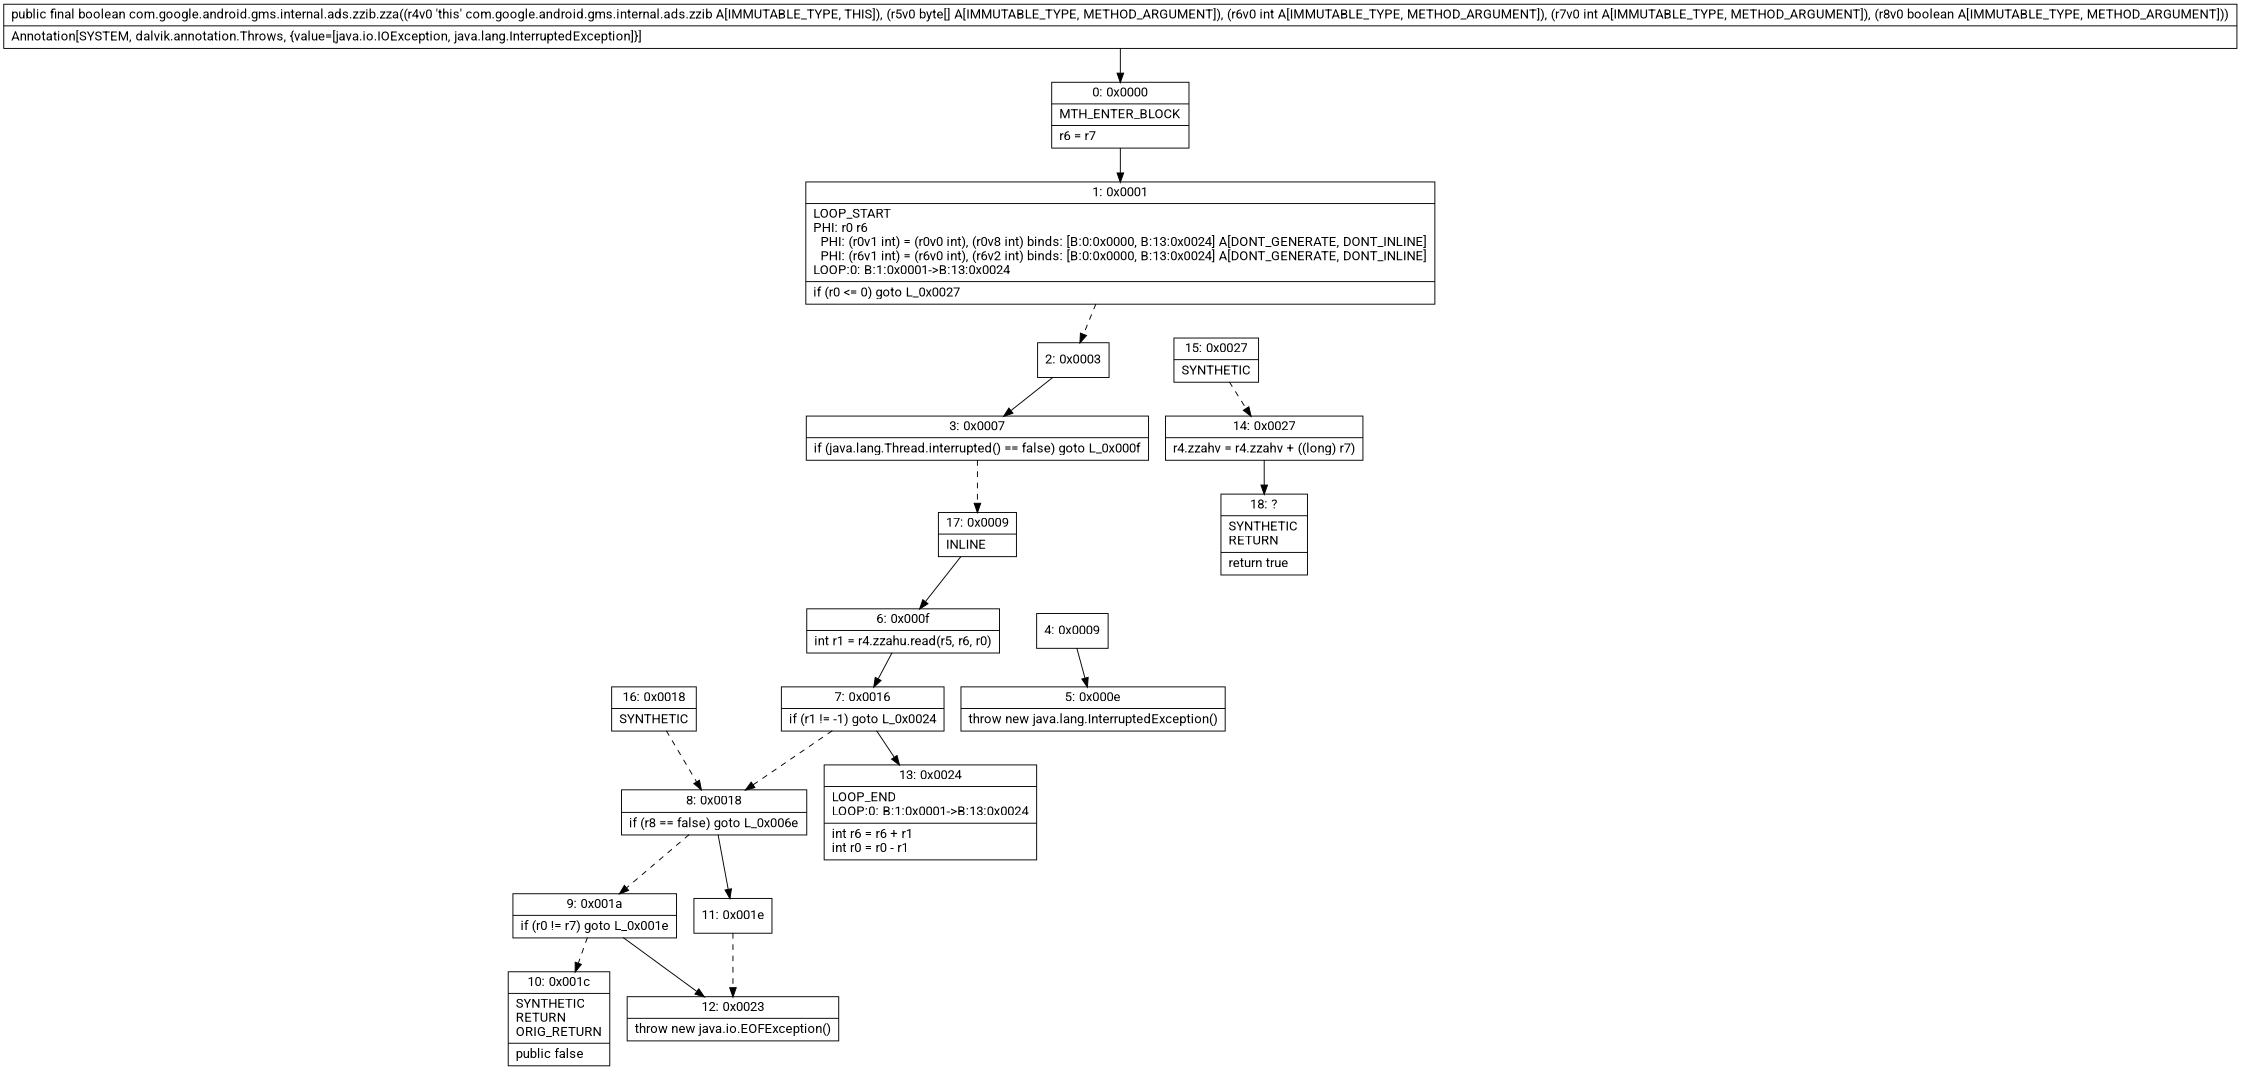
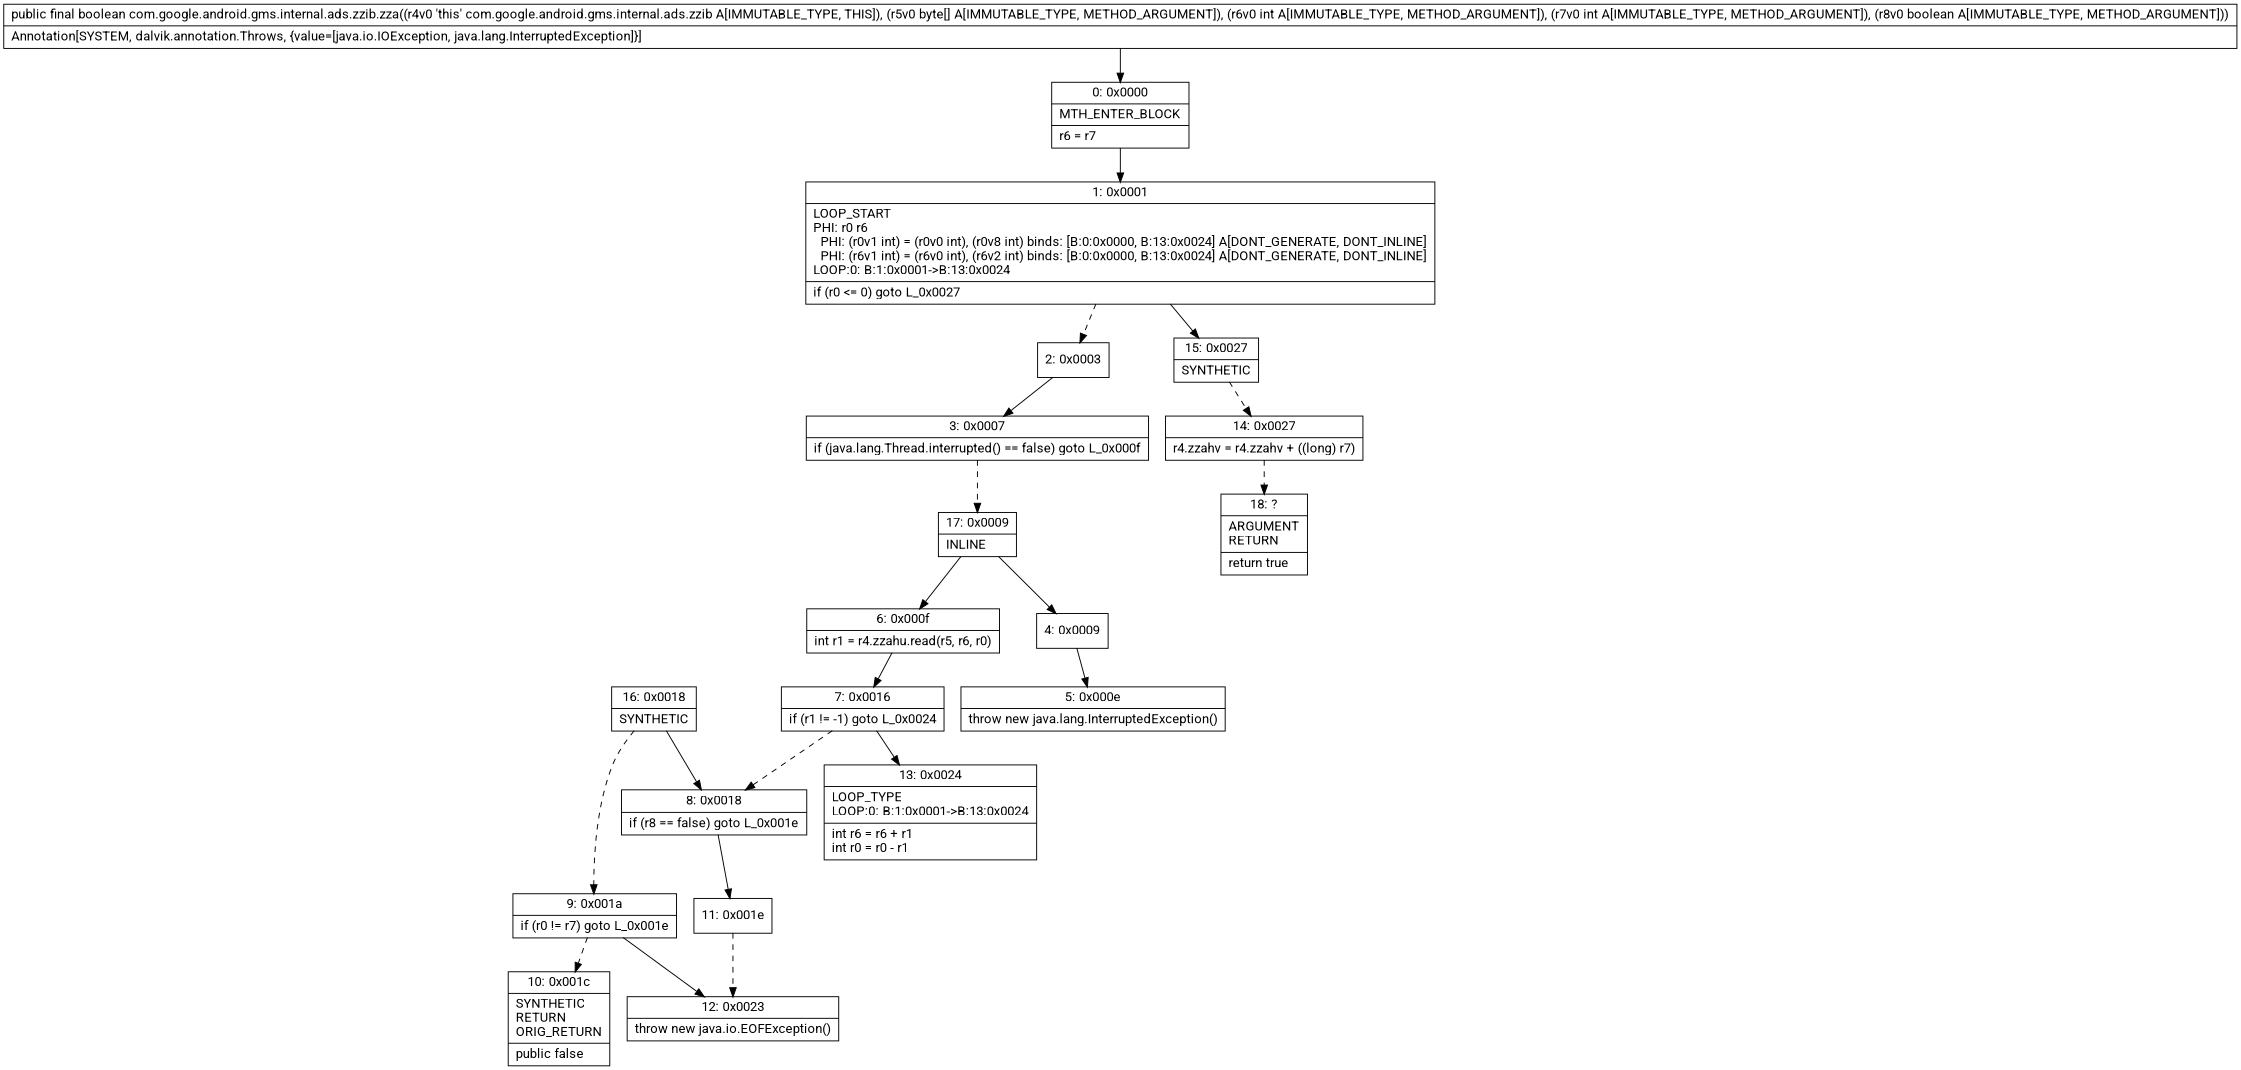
edge "1: 0x0001" -> "15: 0x0027": added
edge "14: 0x0027" -> "18: ?": style solid -> dashed
node "18: ?": text "SYNTHETIC" -> "ARGUMENT"
edge "17: 0x0009" -> "4: 0x0009": added
edge "16: 0x0018" -> "8: 0x0018": style dashed -> solid
node "13: 0x0024": text "LOOP_END" -> "LOOP_TYPE"
node "8: 0x0018": text "if (r8 == false) goto L_0x006e" -> "if (r8 == false) goto L_0x001e"
edge "8: 0x0018" -> "9: 0x001a": now "16: 0x0018" -> "9: 0x001a"
